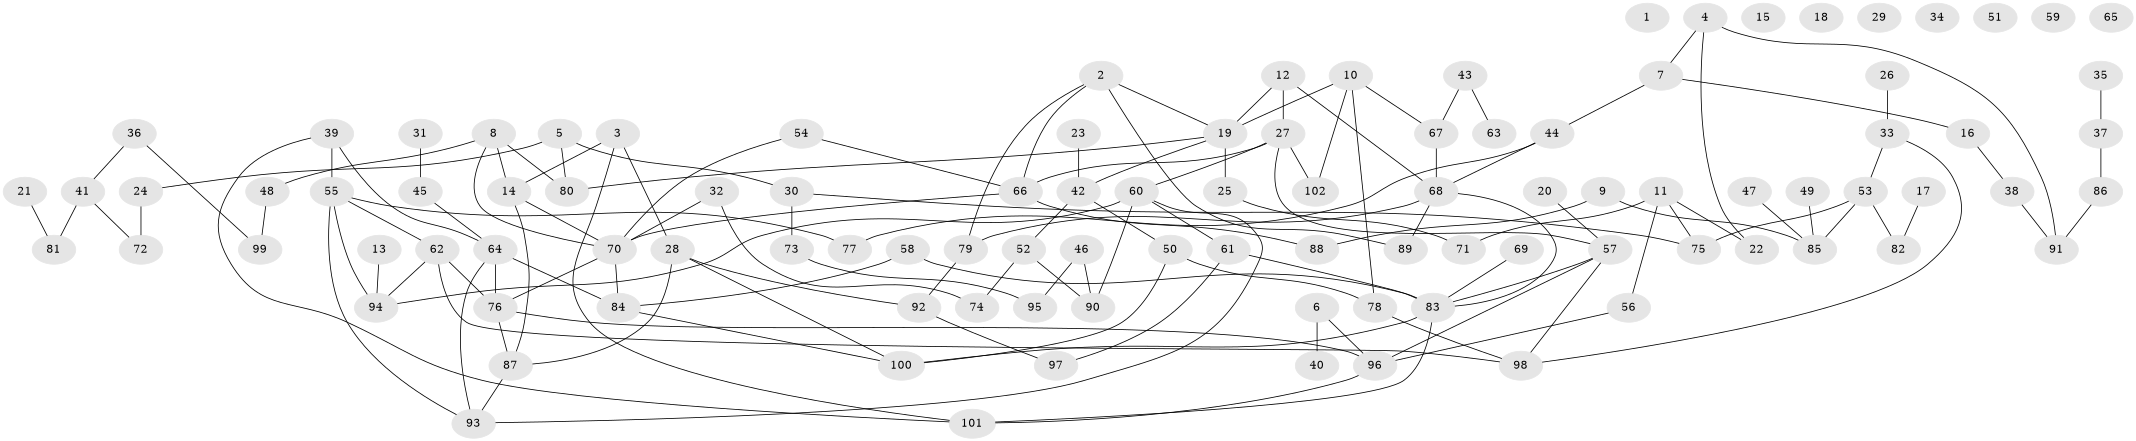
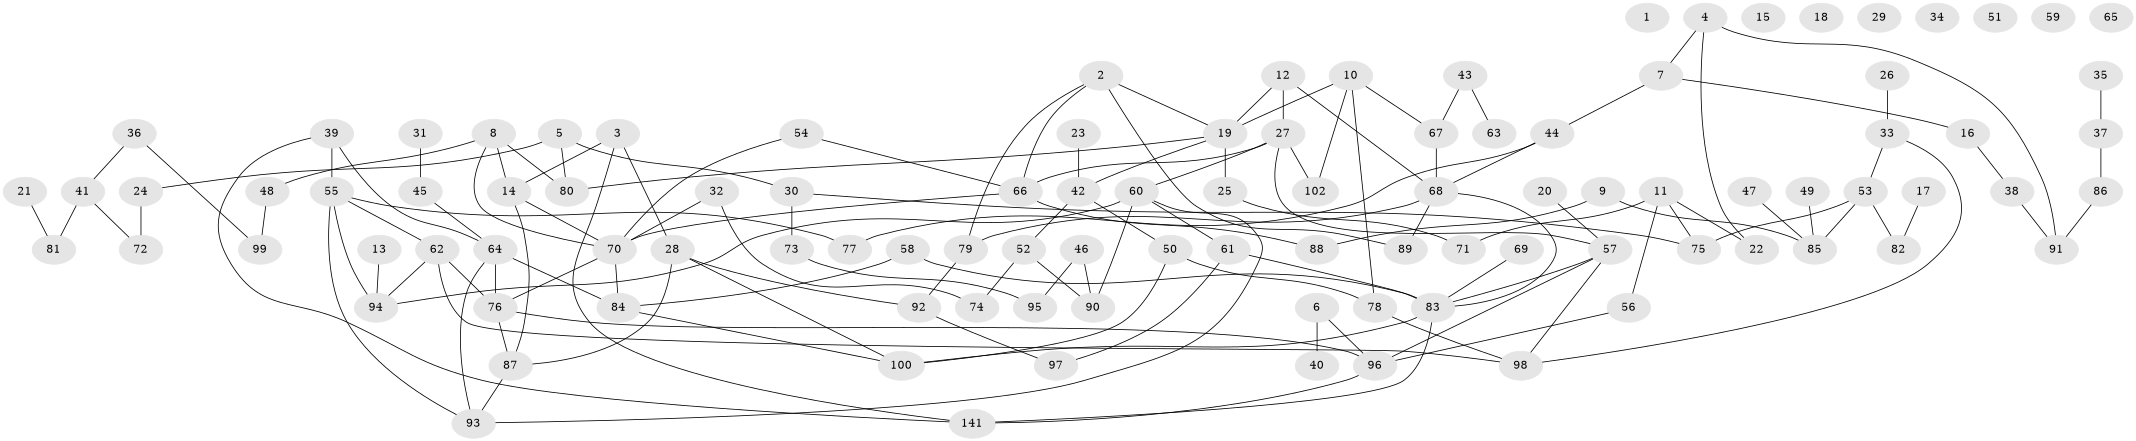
node "101": label "101" -> "141"
